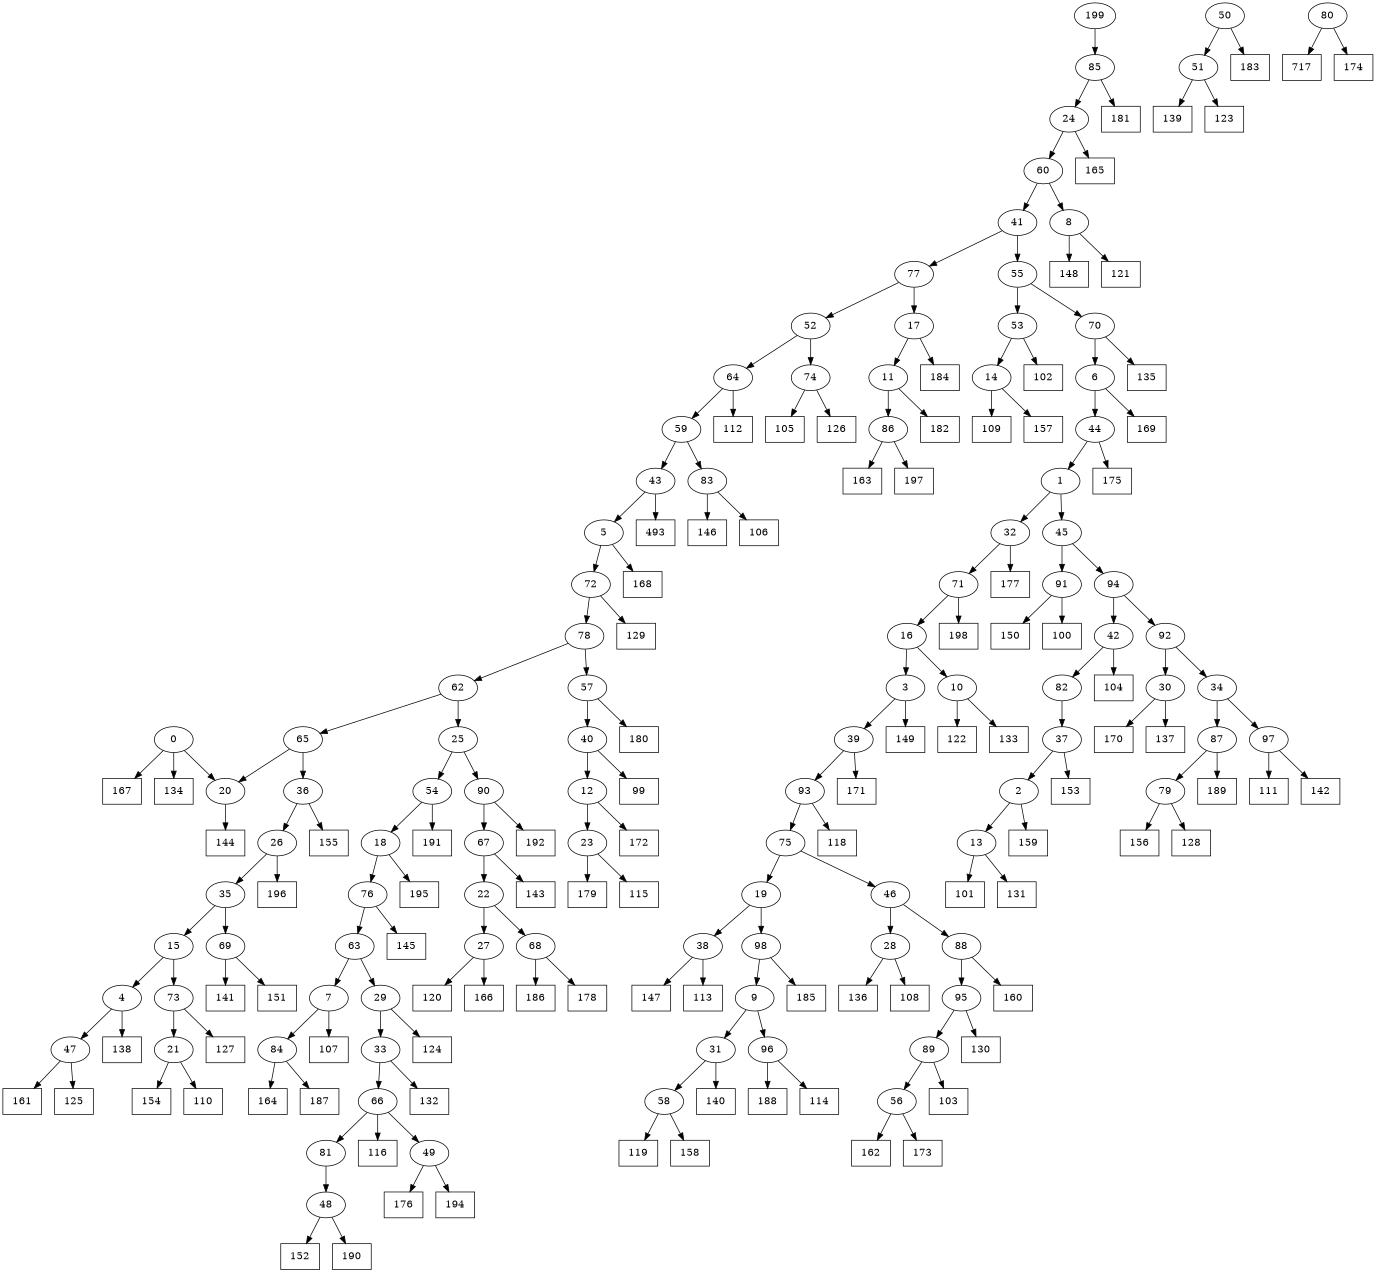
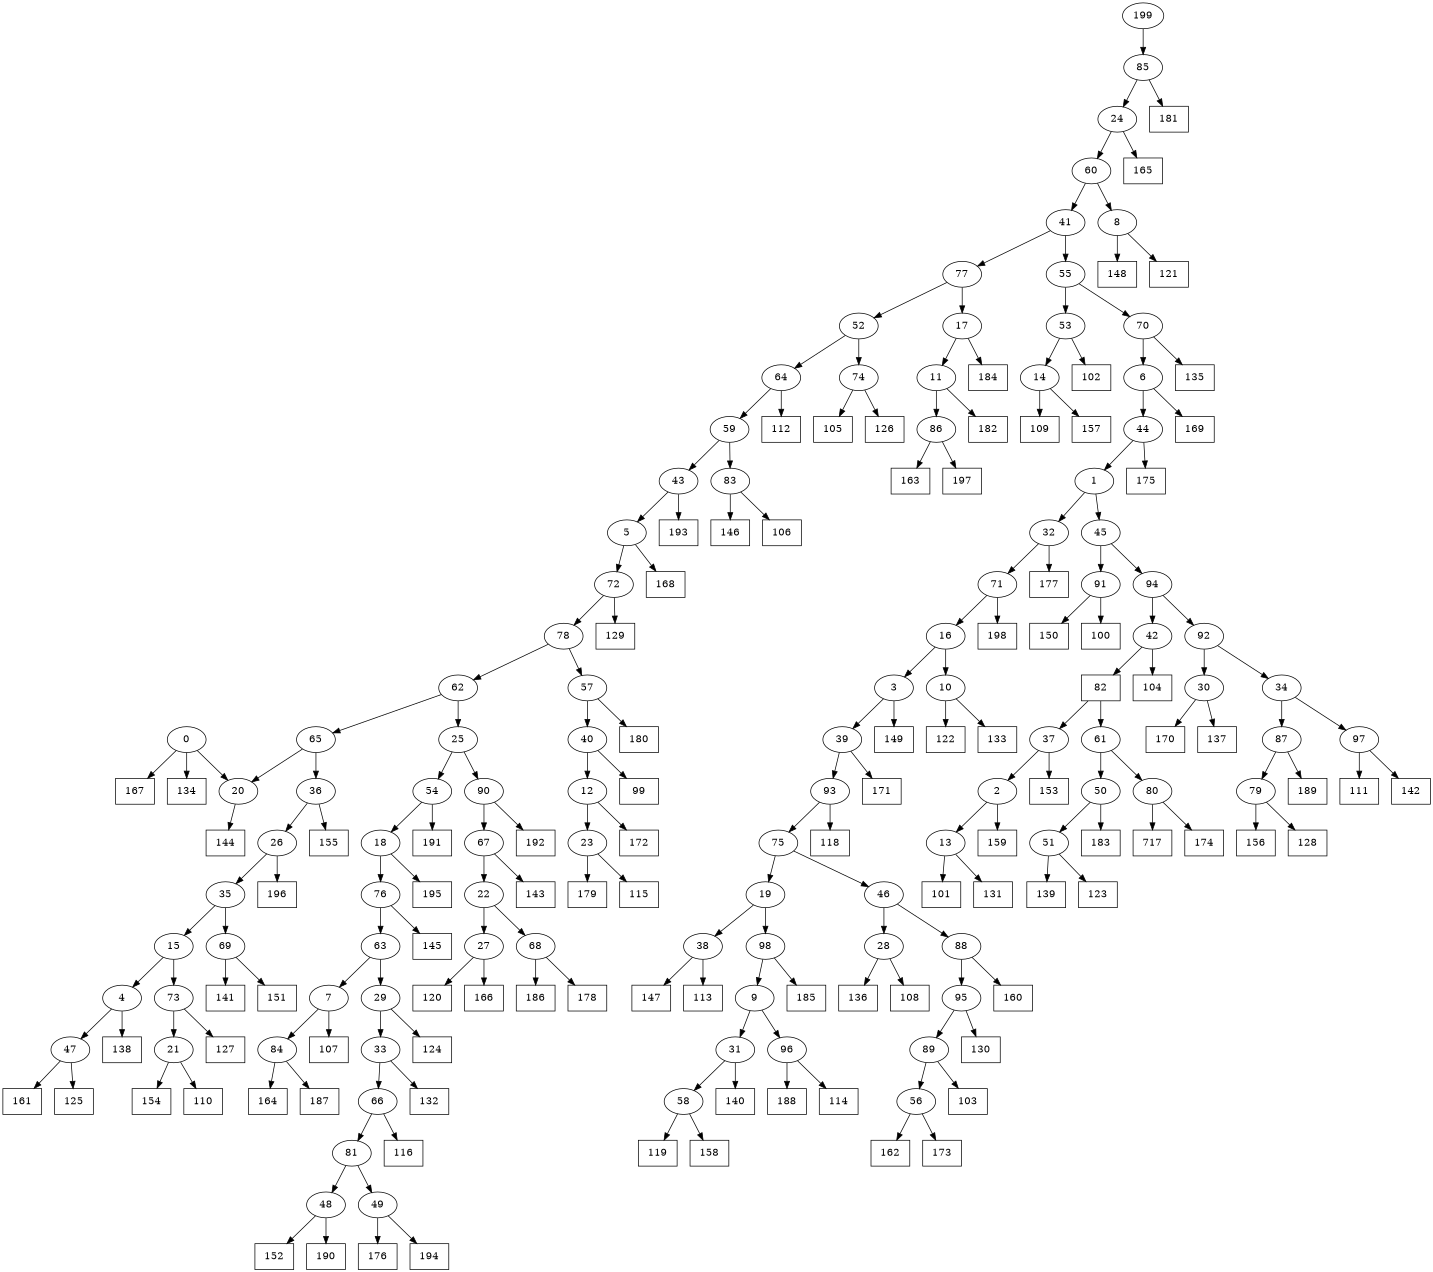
node "493": label "493" -> "193"
node "82": shape ellipse -> box
node "61": added
edge "66" -> "49": now "81" -> "49"
